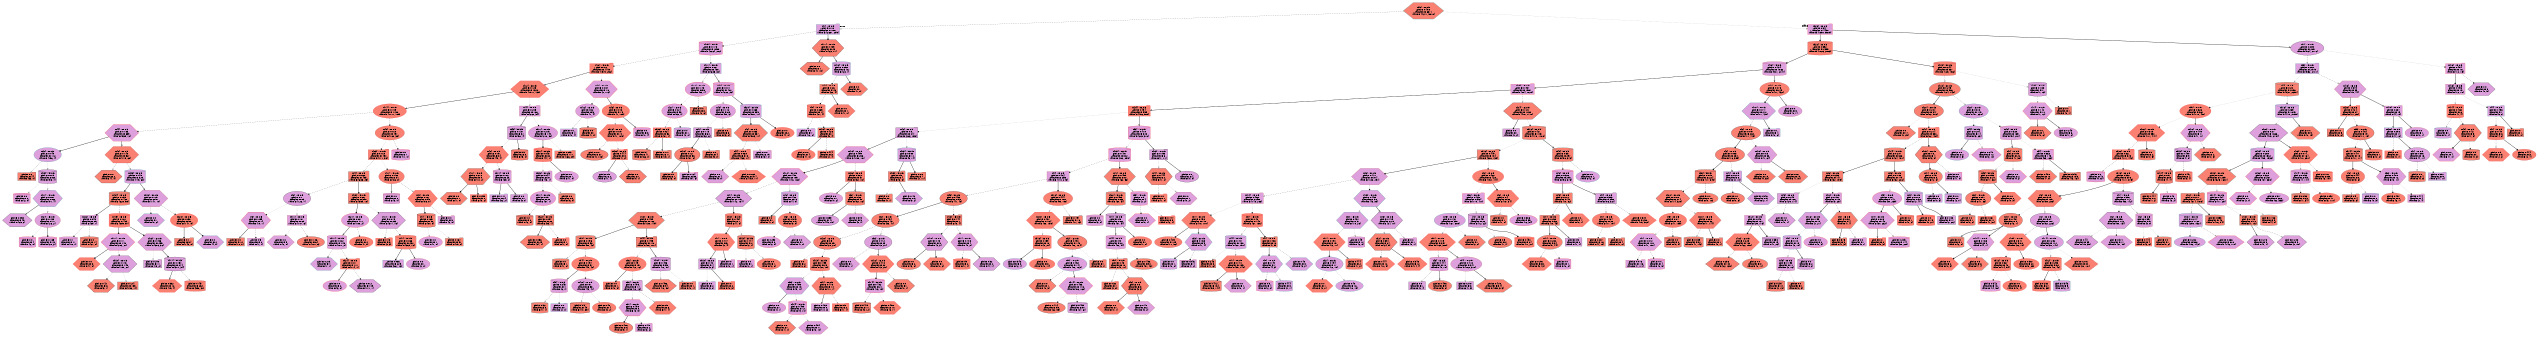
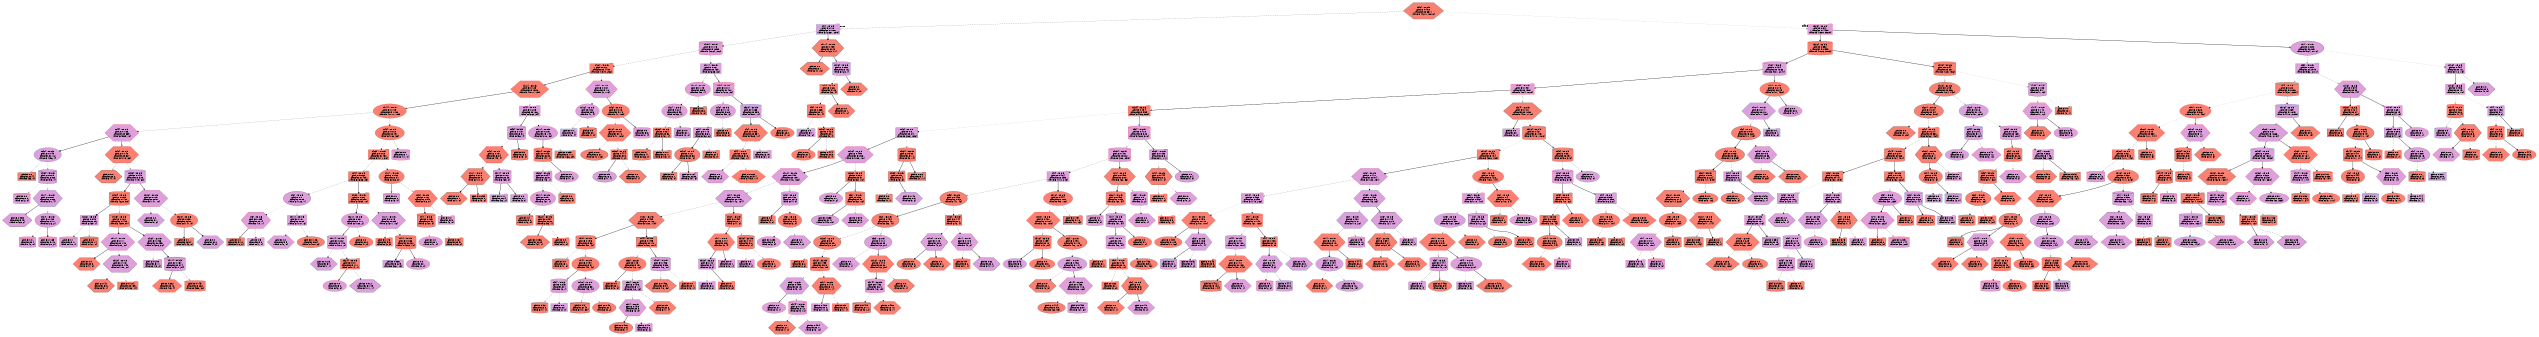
node "X[13] <= 0.5 gini = 0.388 samples = 11 value = [5, 14]": fillcolor plum -> salmon
node "X[13] <= 0.5 gini = 0.498 samples = 9 value = [7, 8]": fillcolor plum -> salmon
